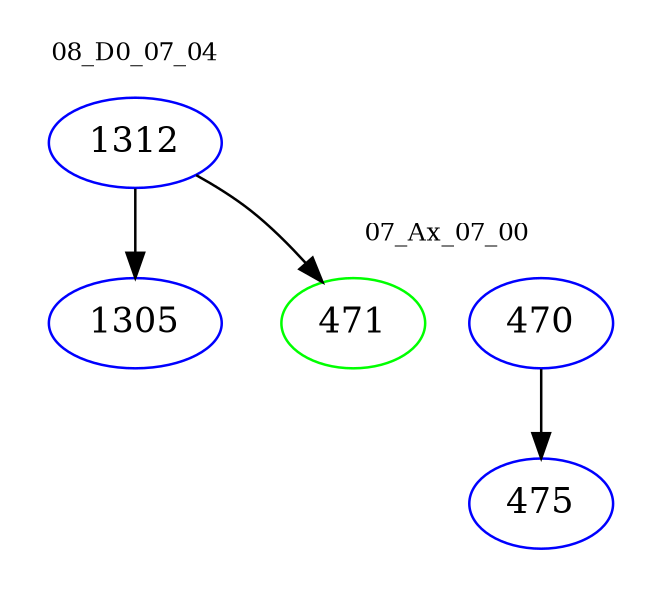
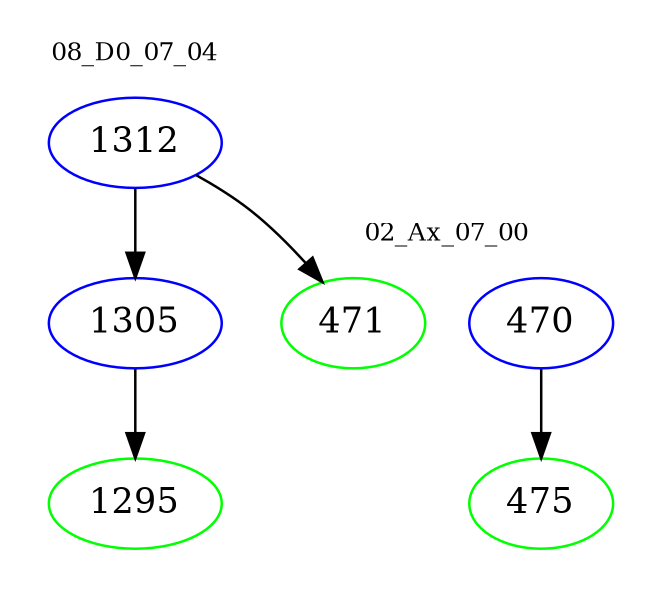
cluster "07_Ax_07_00": label "07_Ax_07_00" -> "02_Ax_07_00"
node "1295": added
node "475": color blue -> green
